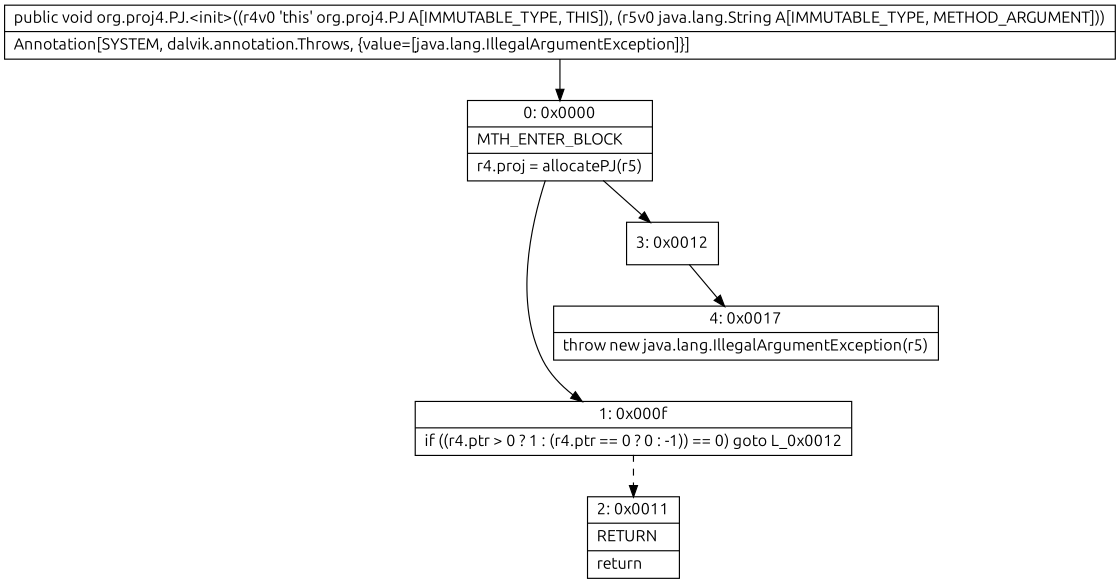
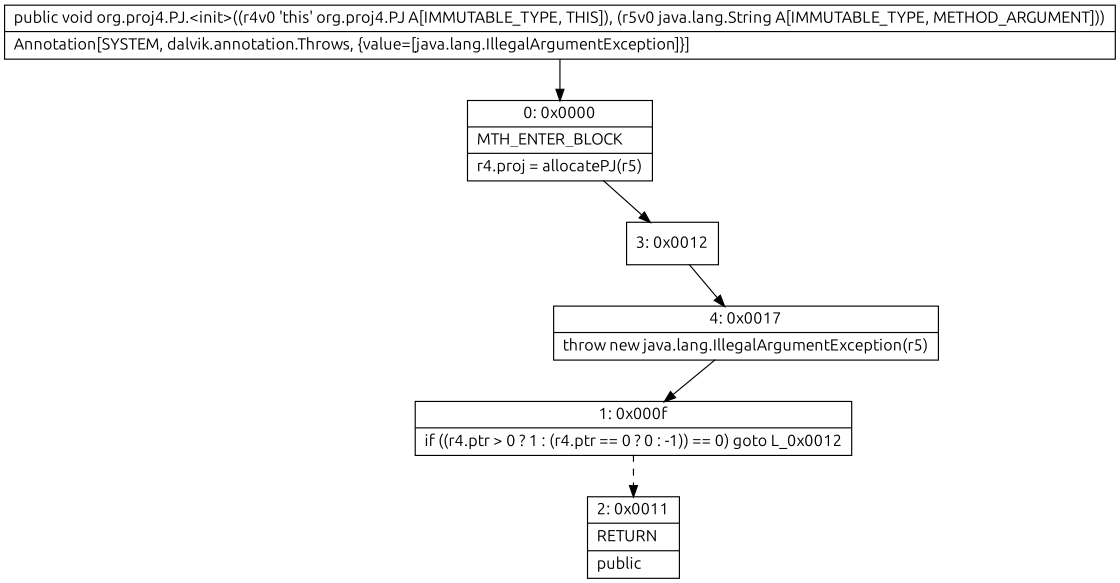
edge "0: 0x0000" -> "1: 0x000f": now "4: 0x0017" -> "1: 0x000f"
node "2: 0x0011": text "return" -> "public"
